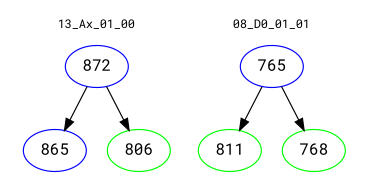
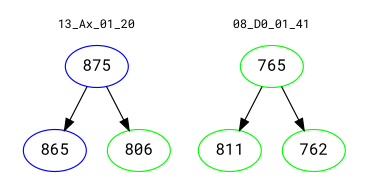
cluster "13_Ax_01_00": label "13_Ax_01_00" -> "13_Ax_01_20"
cluster "08_D0_01_01": label "08_D0_01_01" -> "08_D0_01_41"
node "872": label "872" -> "875"
node "765": color blue -> green
node "768": label "768" -> "762"
